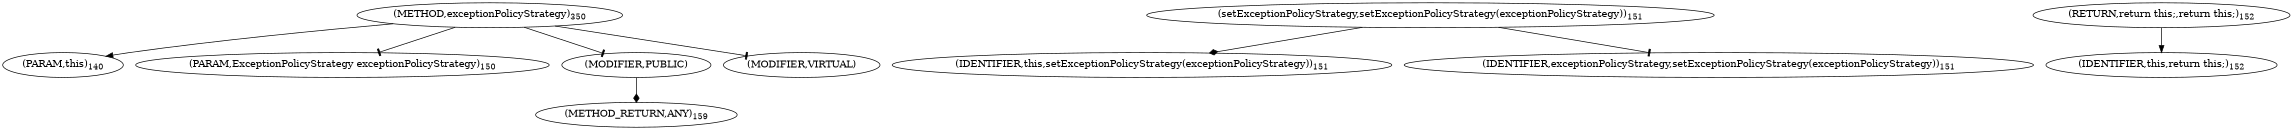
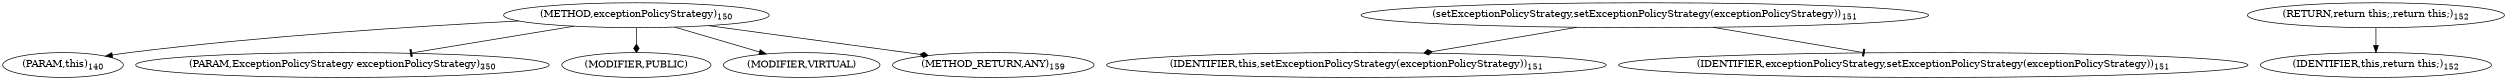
node "(METHOD,exceptionPolicyStrategy)": text "350" -> "150"
edge "(METHOD,exceptionPolicyStrategy)" -> "(MODIFIER,PUBLIC)": arrowhead tee -> diamond
edge "(METHOD,exceptionPolicyStrategy)" -> "(MODIFIER,VIRTUAL)": arrowhead tee -> normal
node "(PARAM,ExceptionPolicyStrategy exceptionPolicyStrategy)": text "150" -> "350"
edge "(MODIFIER,PUBLIC)" -> "(METHOD_RETURN,ANY)": now "(METHOD,exceptionPolicyStrategy)" -> "(METHOD_RETURN,ANY)"
